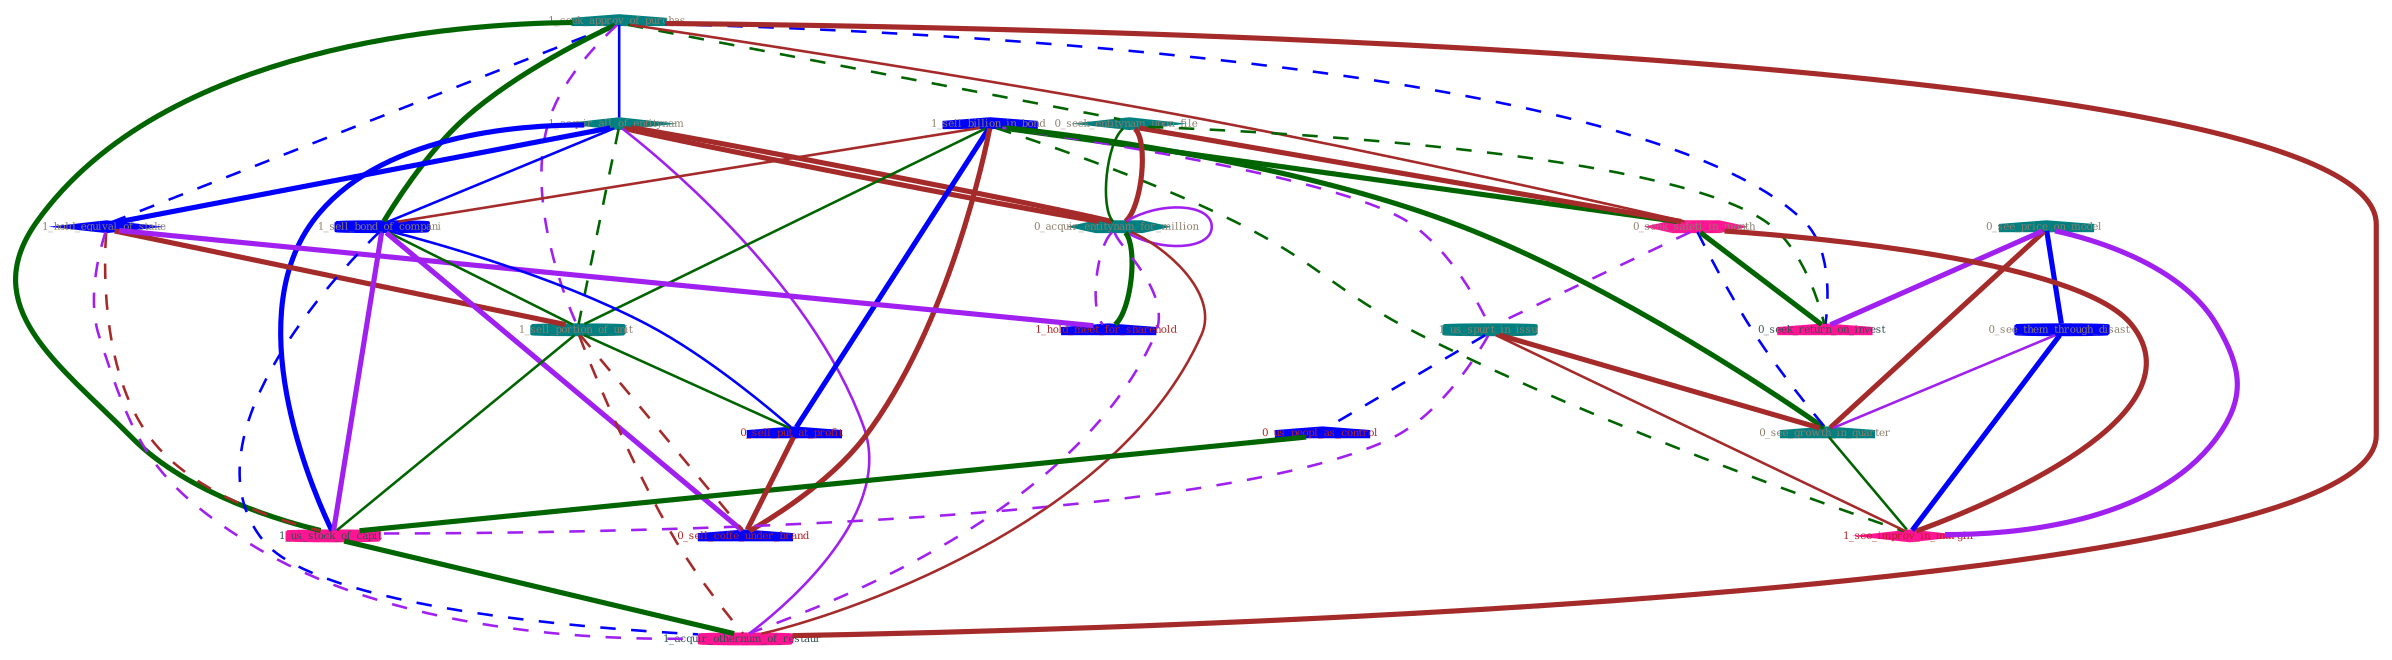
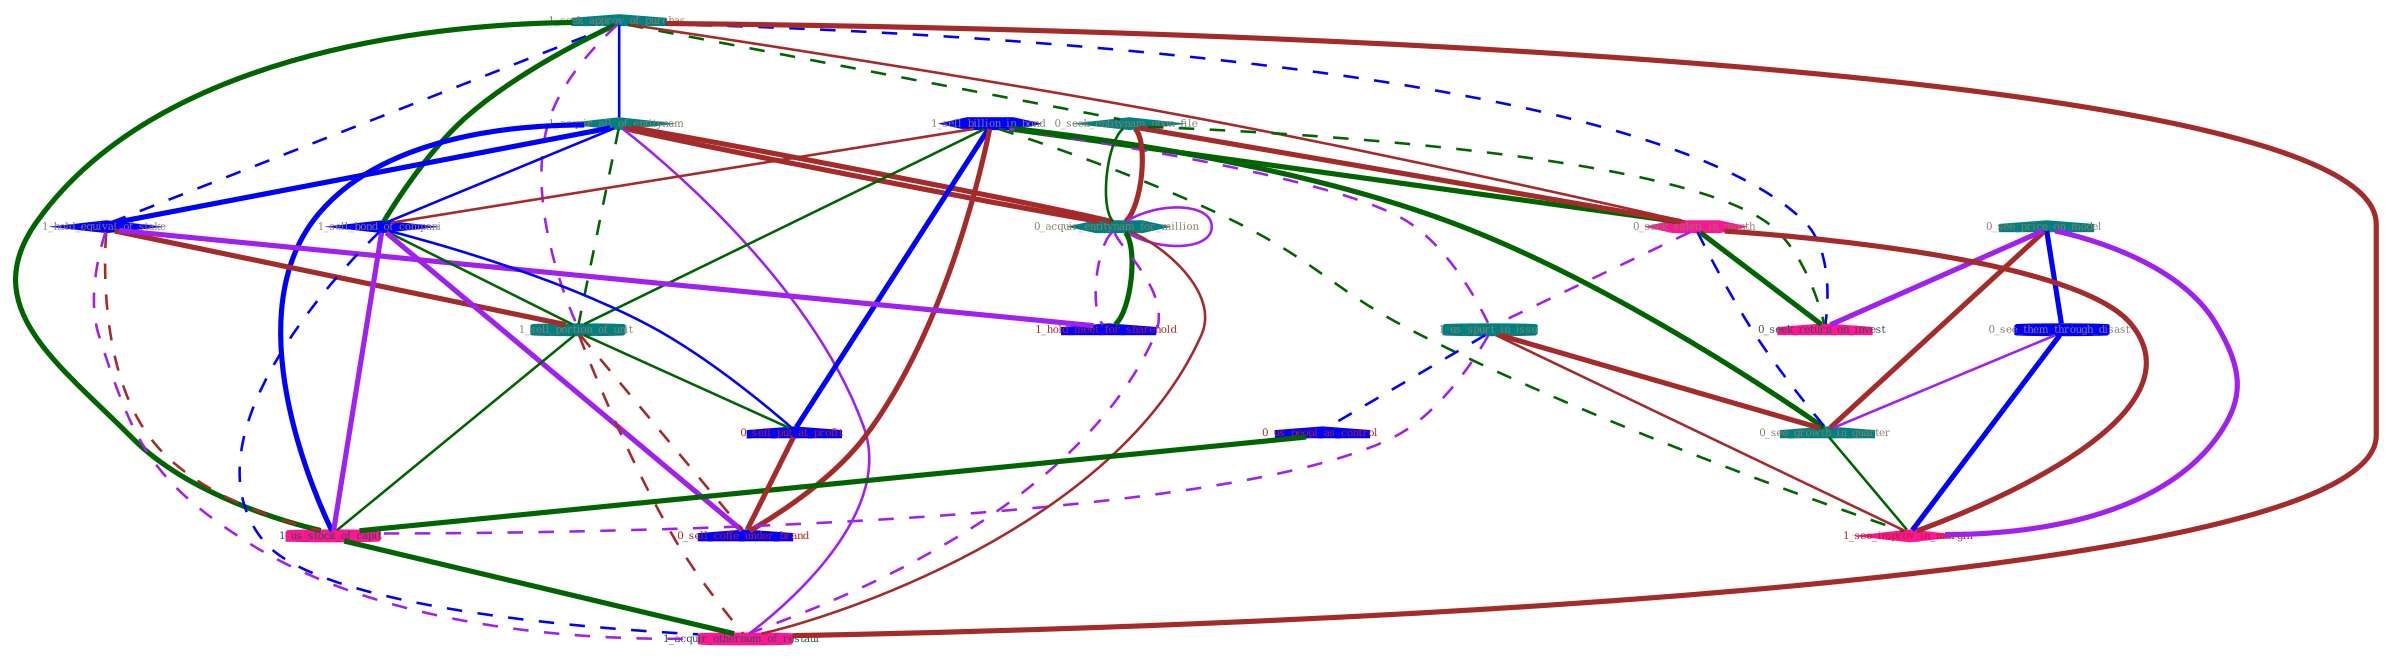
node "1_sell_billion_in_bond": shape house -> hexagon
node "1_sell_bond_of_compani": shape cylinder -> diamond
